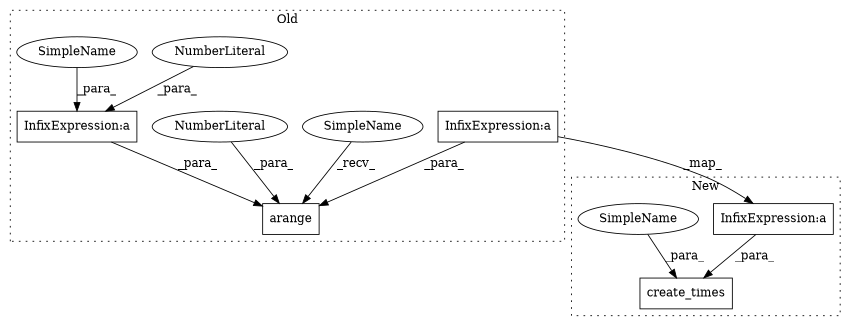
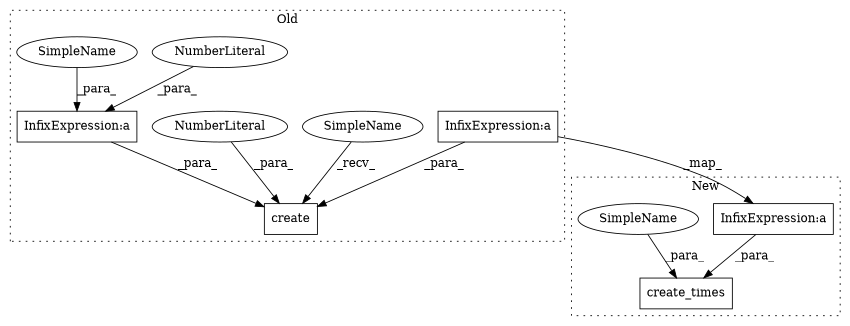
node "arange": label "arange" -> "create"
